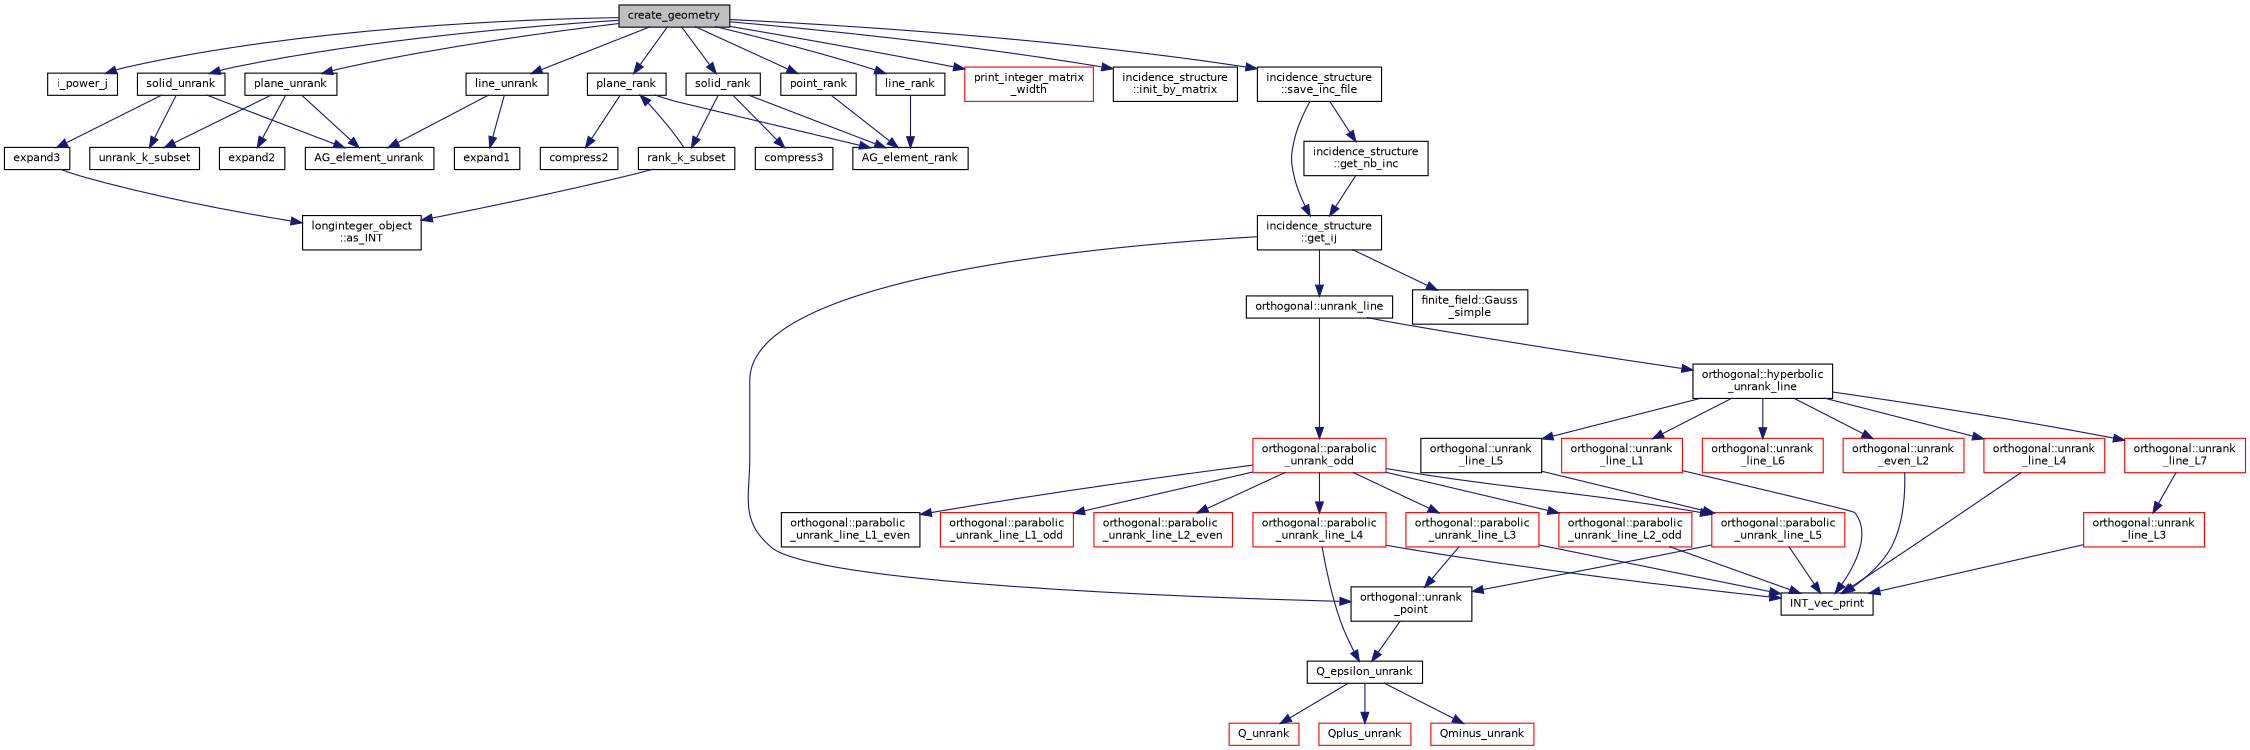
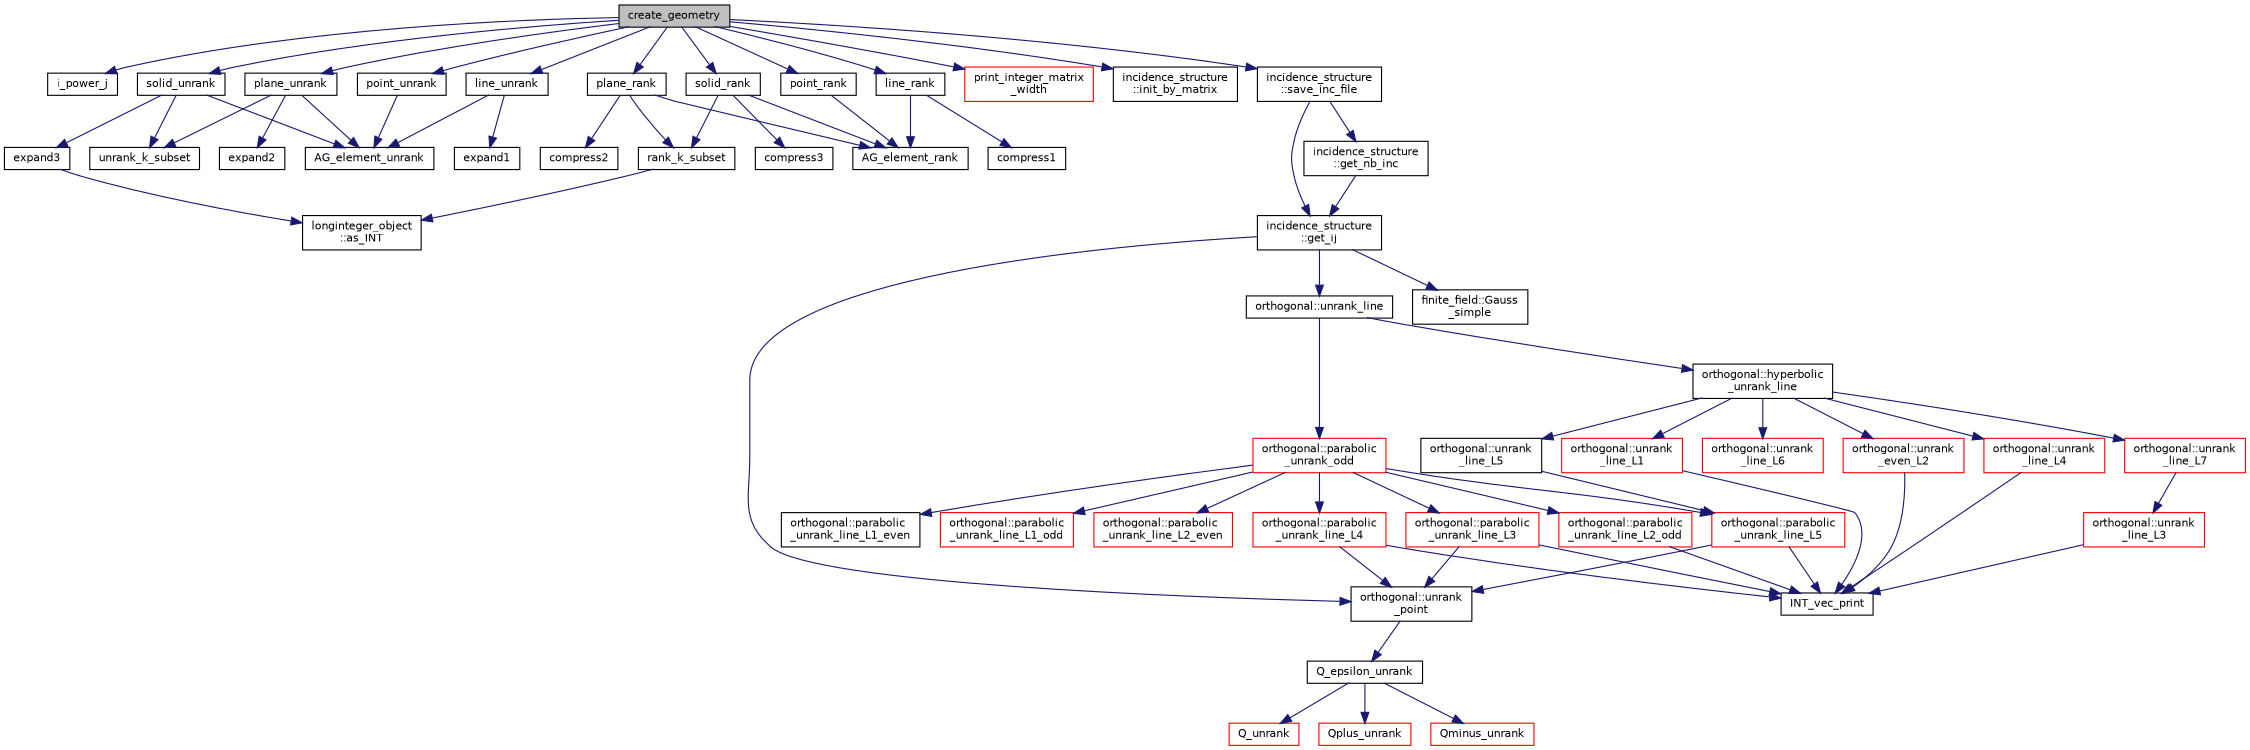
node "point_unrank": added
edge "rank_k_subset" -> "plane_rank": reversed
node "compress1": added
edge "orthogonal::parabolic _unrank_line_L4" -> "Q_epsilon_unrank": now "orthogonal::parabolic _unrank_line_L4" -> "orthogonal::unrank _point"
